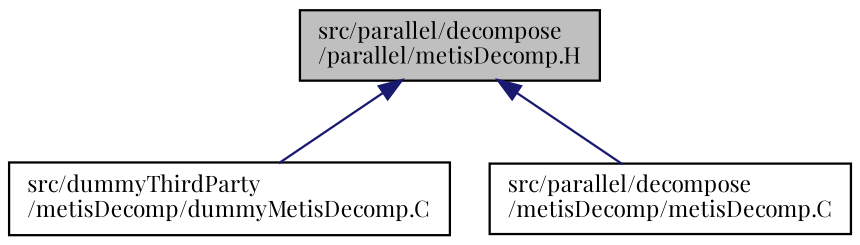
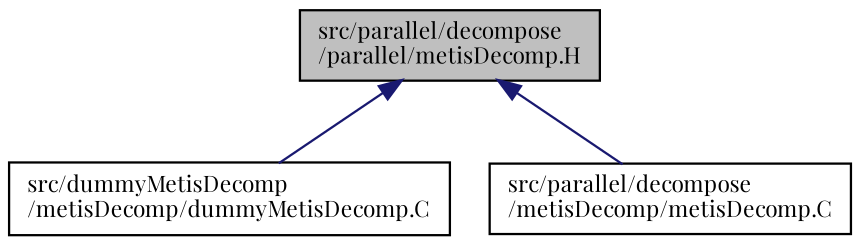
node "src/dummyThirdParty /metisDecomp/dummyMetisDecomp.C": label "src/dummyThirdParty /metisDecomp/dummyMetisDecomp.C" -> "src/dummyMetisDecomp /metisDecomp/dummyMetisDecomp.C"
